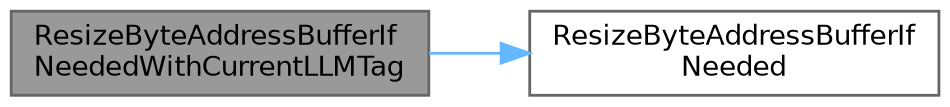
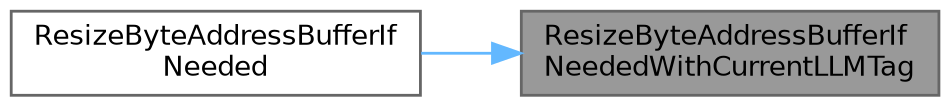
edge "ResizeByteAddressBufferIf NeededWithCurrentLLMTag" -> "ResizeByteAddressBufferIf Needed": reversed
